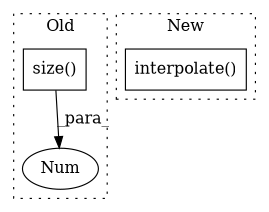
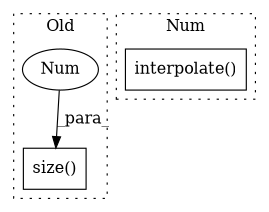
cluster "New": label "New" -> "Num"
edge "size()" -> "Num": reversed
